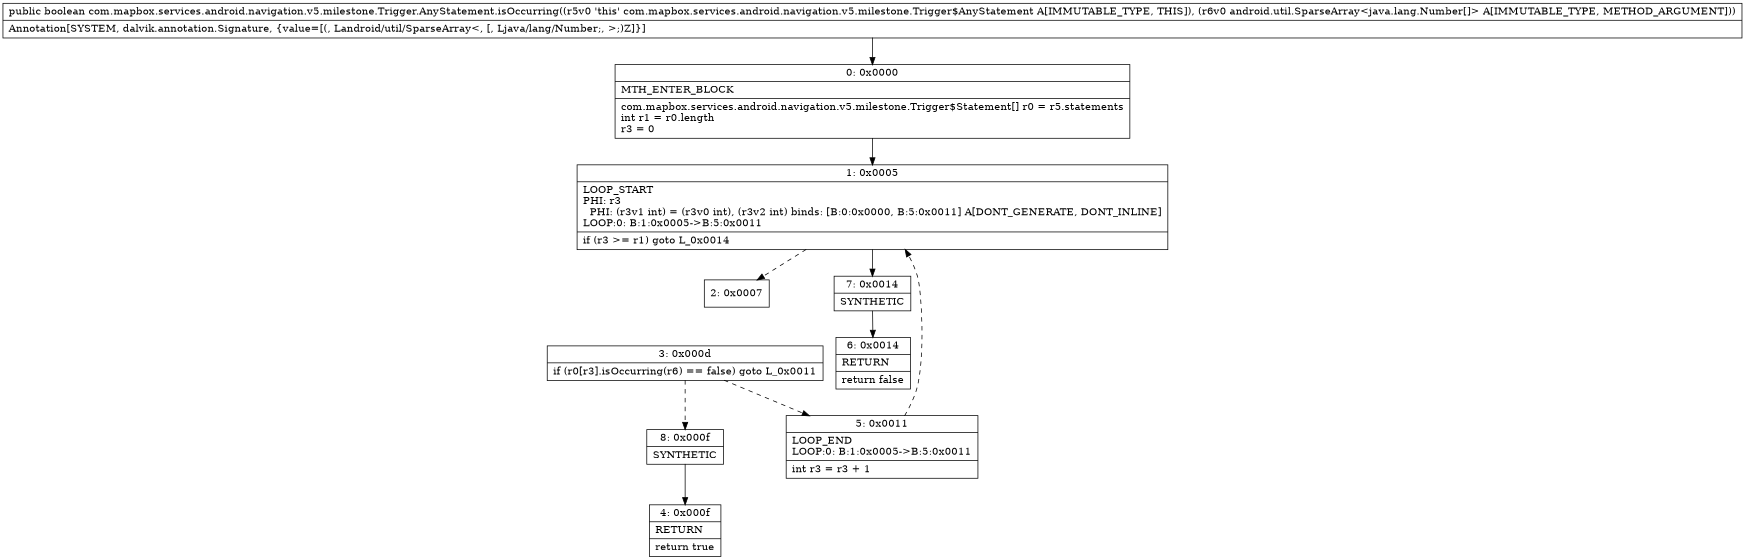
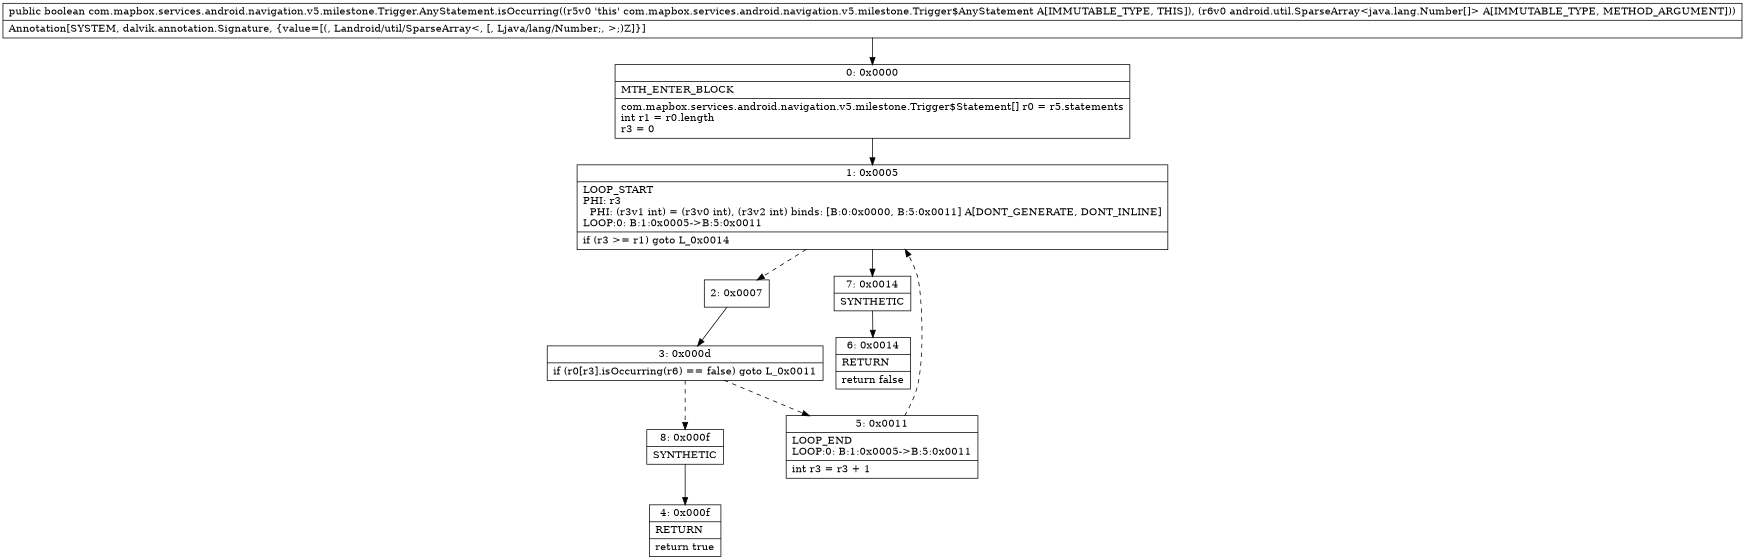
edge "2: 0x0007" -> "3: 0x000d": added
